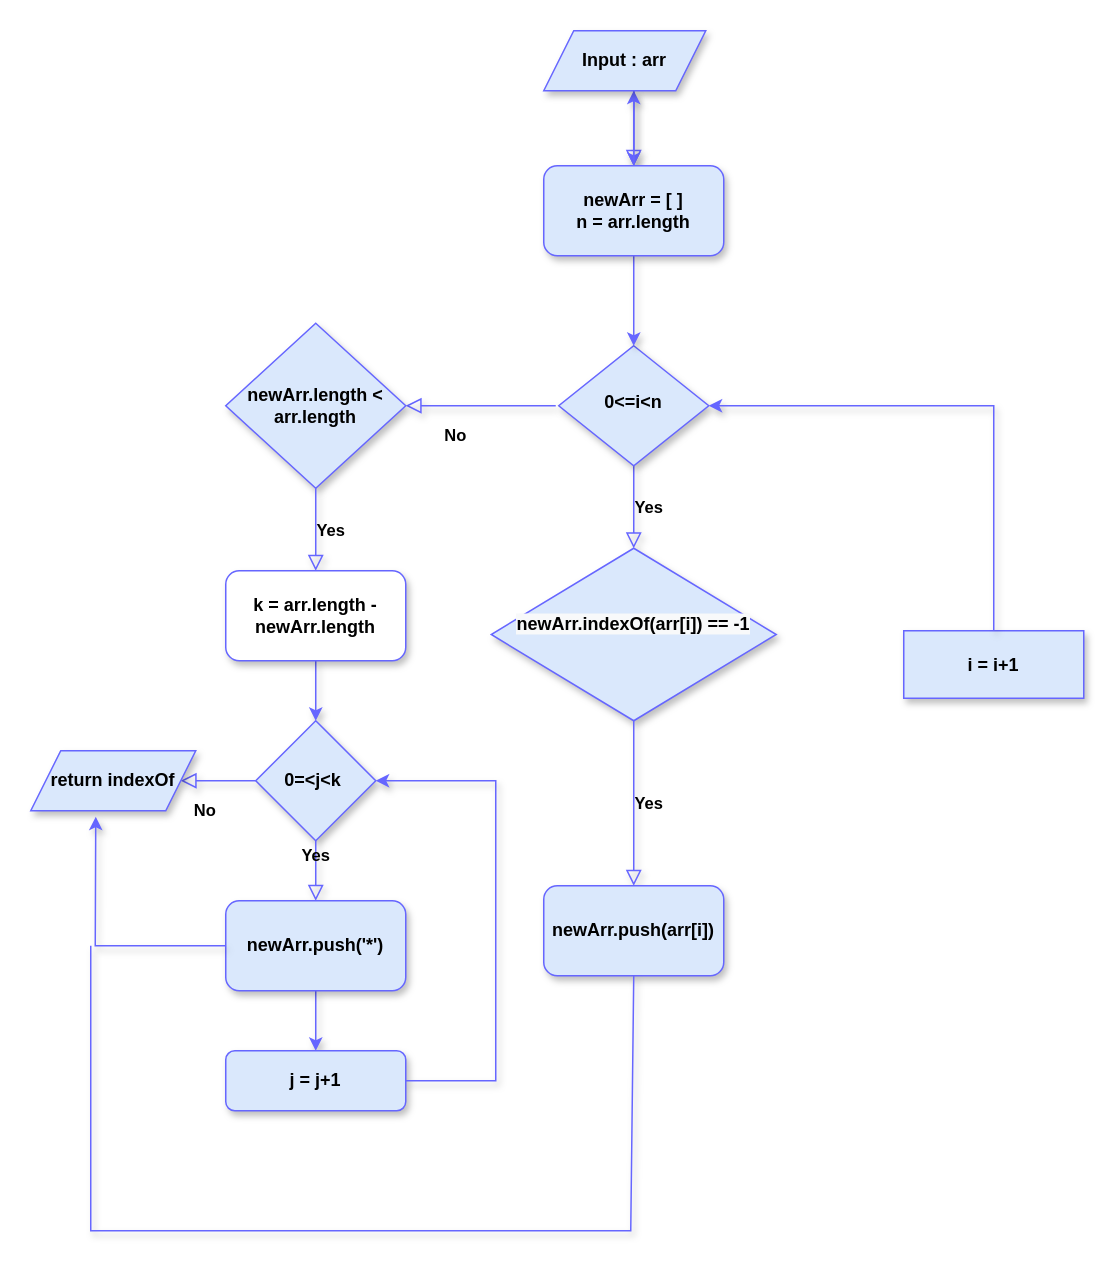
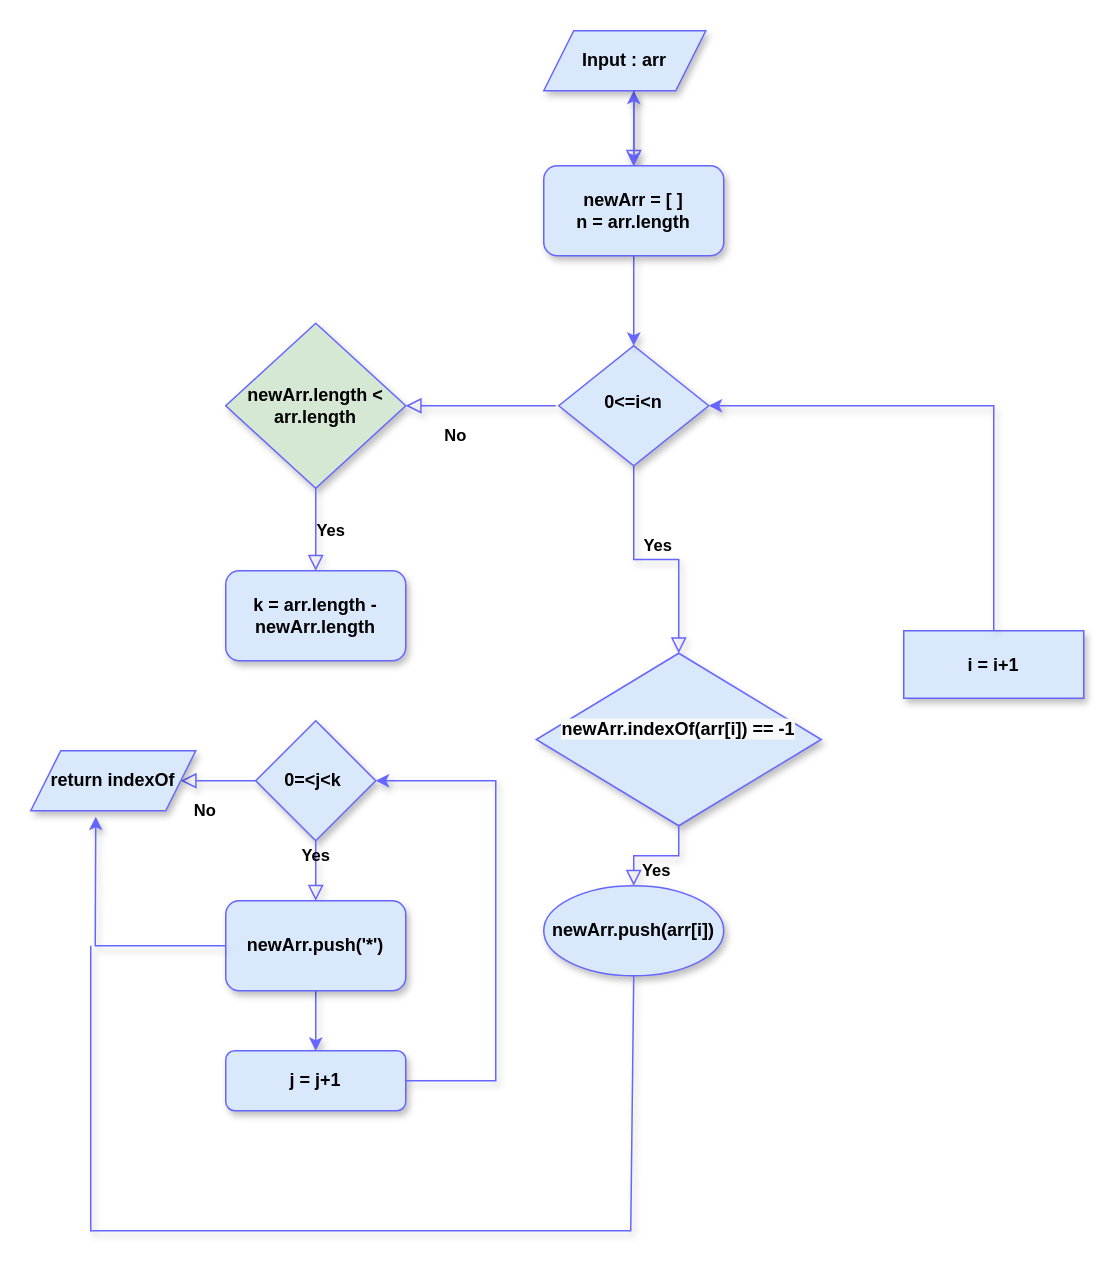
node "newArr.length < arr.length": fillcolor #dae8fc -> #d5e8d4
node "k = arr.length - newArr.length": fillcolor #ffffff -> #dae8fc
node "newArr.indexOf(arr[i]) == -1": moved (634, 635) -> (679, 740)
edge "k = arr.length - newArr.length" -> "0=<j<k": removed
node "newArr.push(arr[i])": shape rounded rectangle -> ellipse
